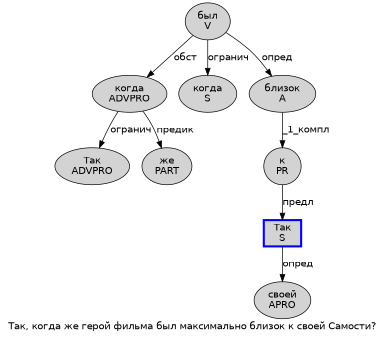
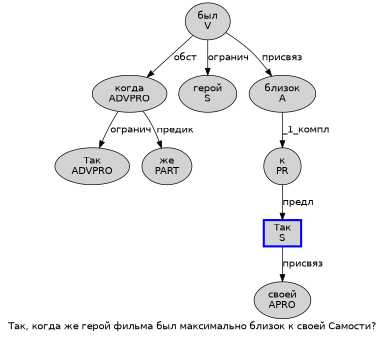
edge "был V" -> "близок A": label "опред" -> "присвяз"
node "когда S": label "когда S" -> "герой S"
edge "Так S" -> "своей APRO": label "опред" -> "присвяз"
